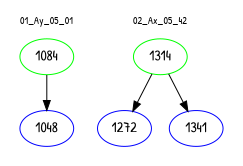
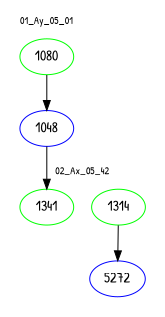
node "1084": label "1084" -> "1080"
edge "1314" -> "1341": now "1048" -> "1341"
node "1272": label "1272" -> "5272"
node "1341": color blue -> green
